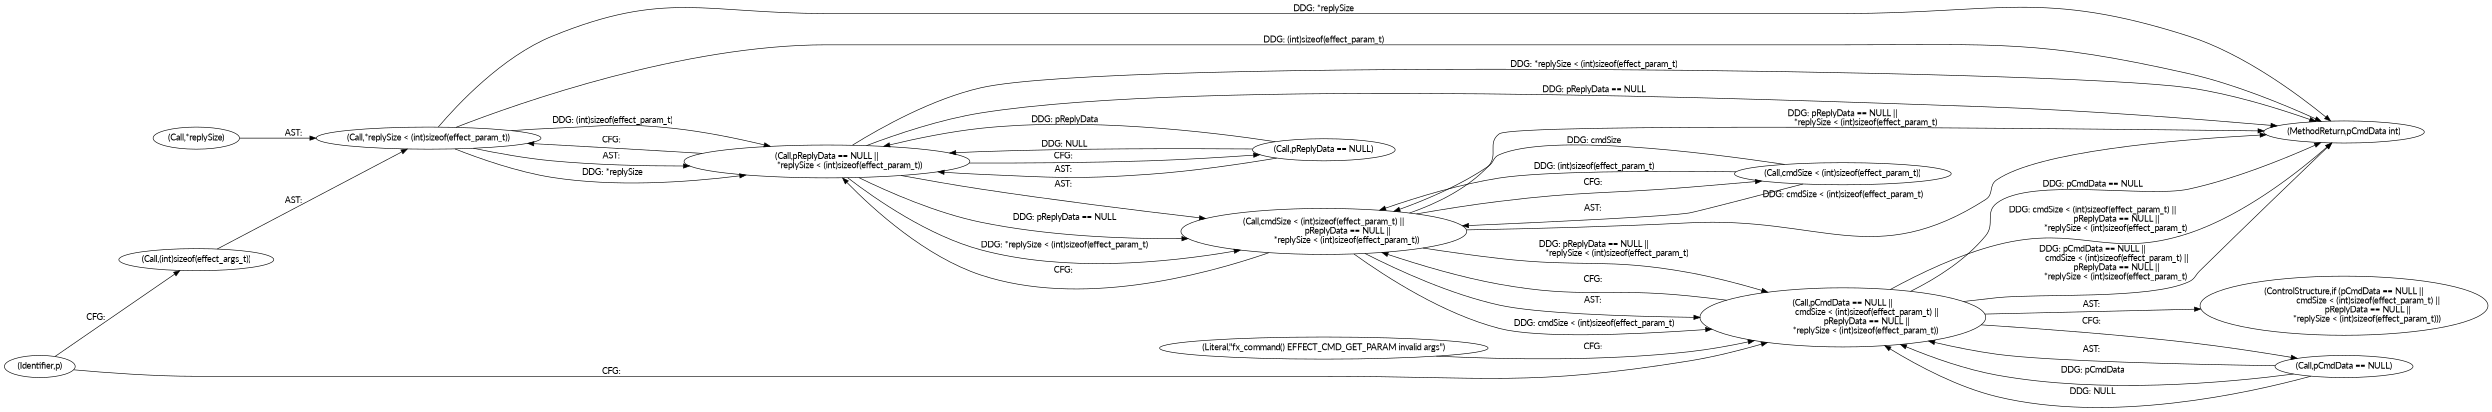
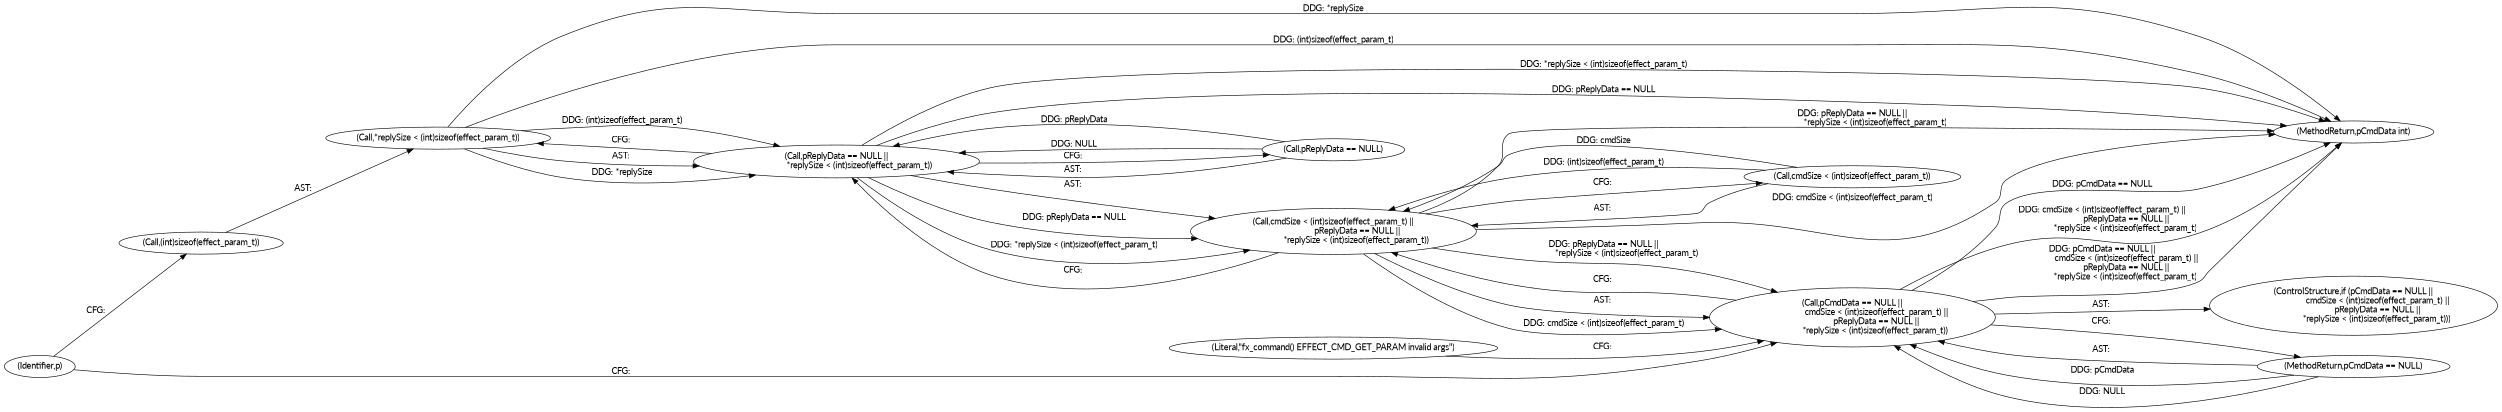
node "(Call,*replySize)": removed
node "(Call,(int)sizeof(effect_args_t))": label "(Call,(int)sizeof(effect_args_t))" -> "(Call,(int)sizeof(effect_param_t))"
node "(Call,pCmdData == NULL)": label "(Call,pCmdData == NULL)" -> "(MethodReturn,pCmdData == NULL)"
